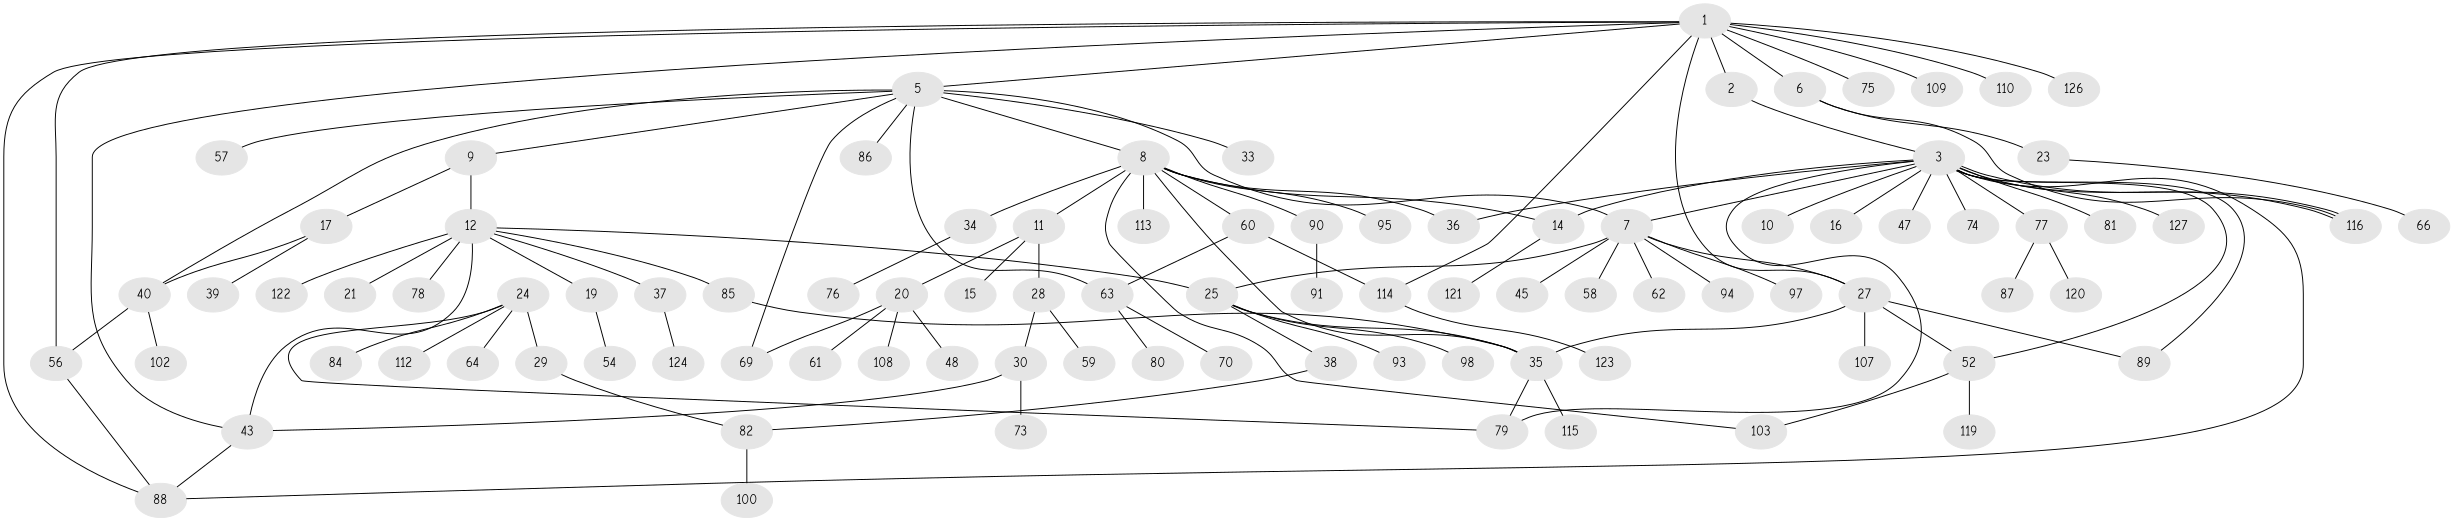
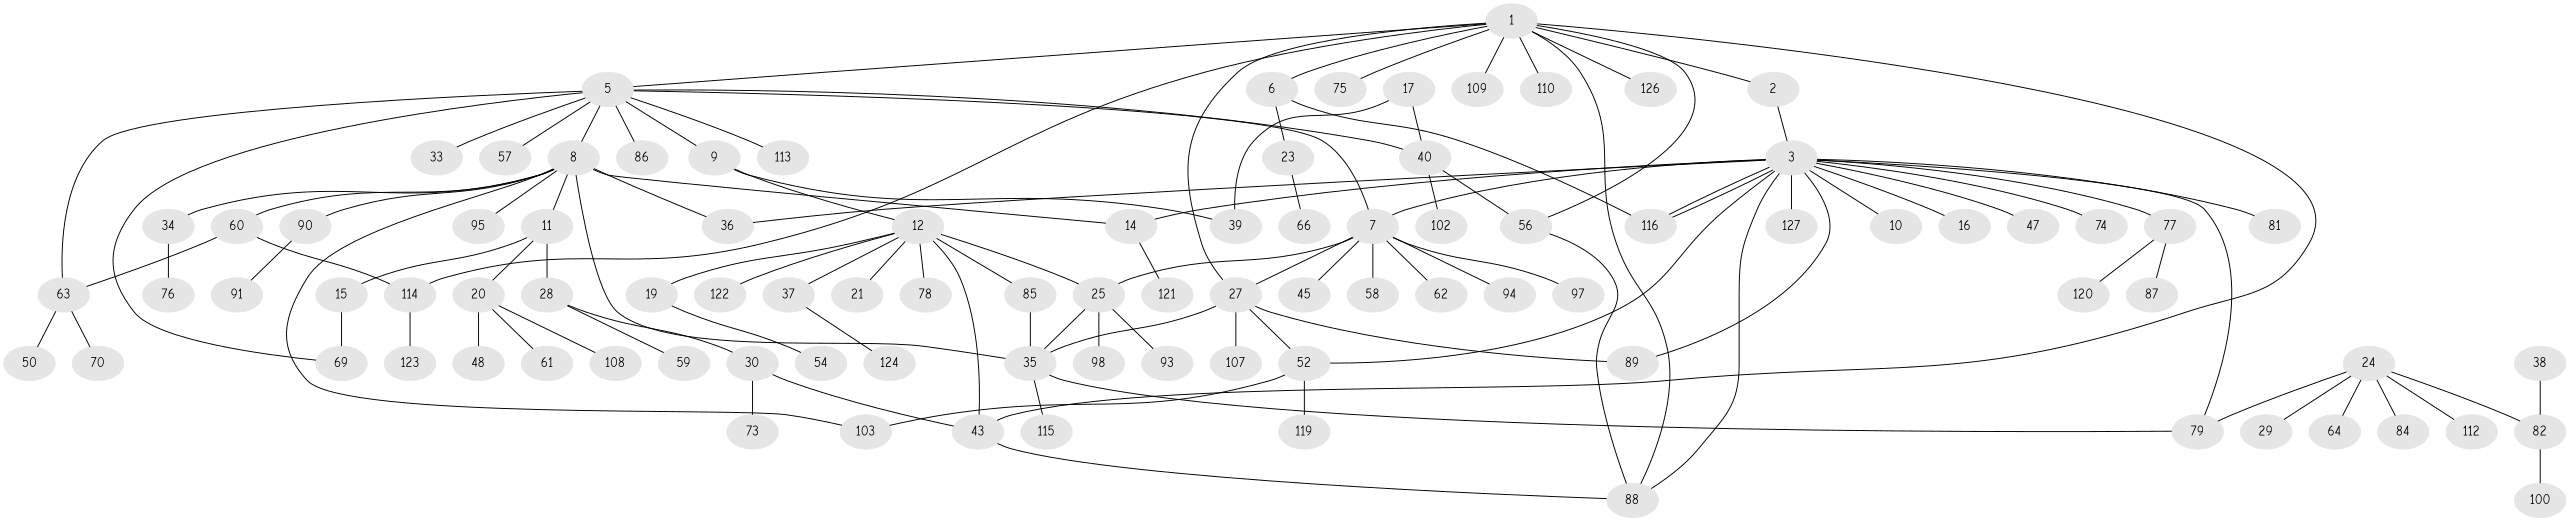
edge "9" -- "17": now "9" -- "39"
edge "8" -- "113": now "5" -- "113"
edge "20" -- "69": now "15" -- "69"
edge "25" -- "38": removed
node "80": label "80" -> "50"
edge "29" -- "82": now "24" -- "82"
